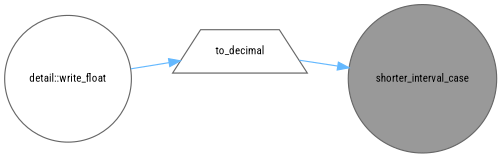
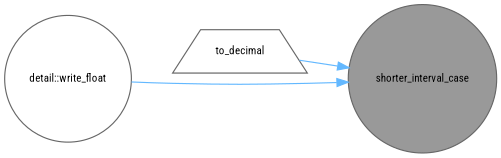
edge "detail::write_float" -> "to_decimal": now "detail::write_float" -> "shorter_interval_case"
